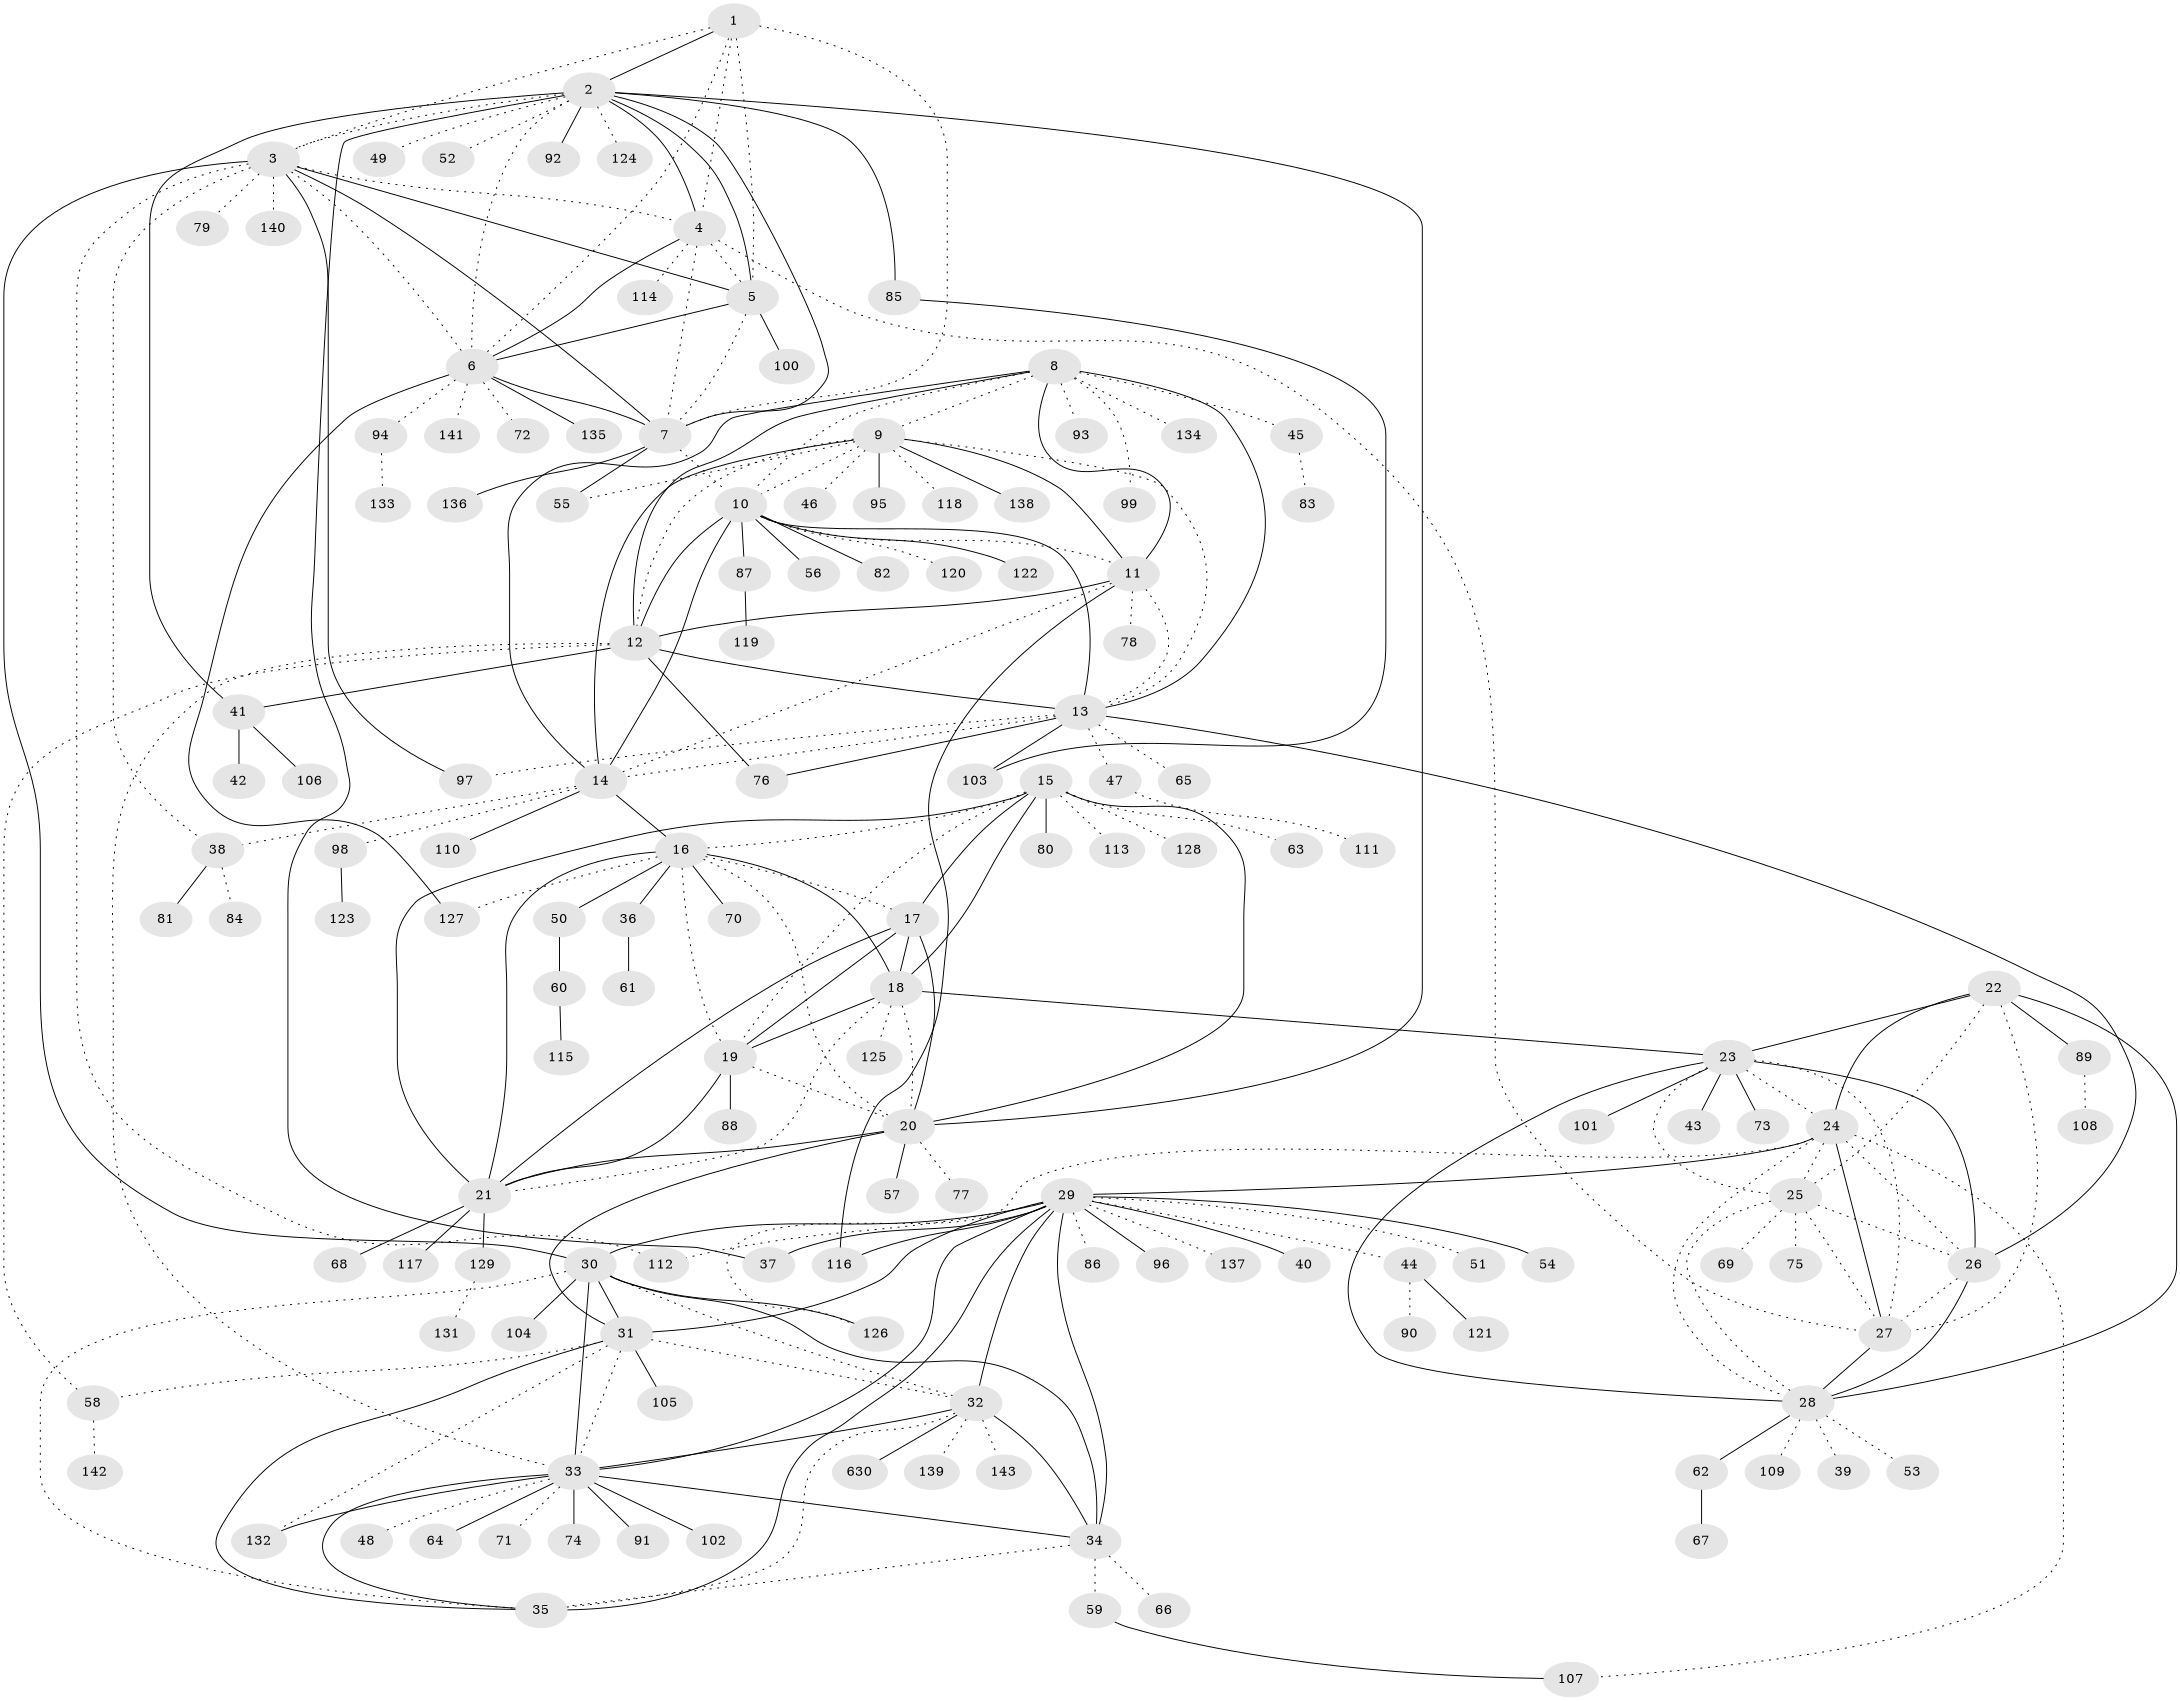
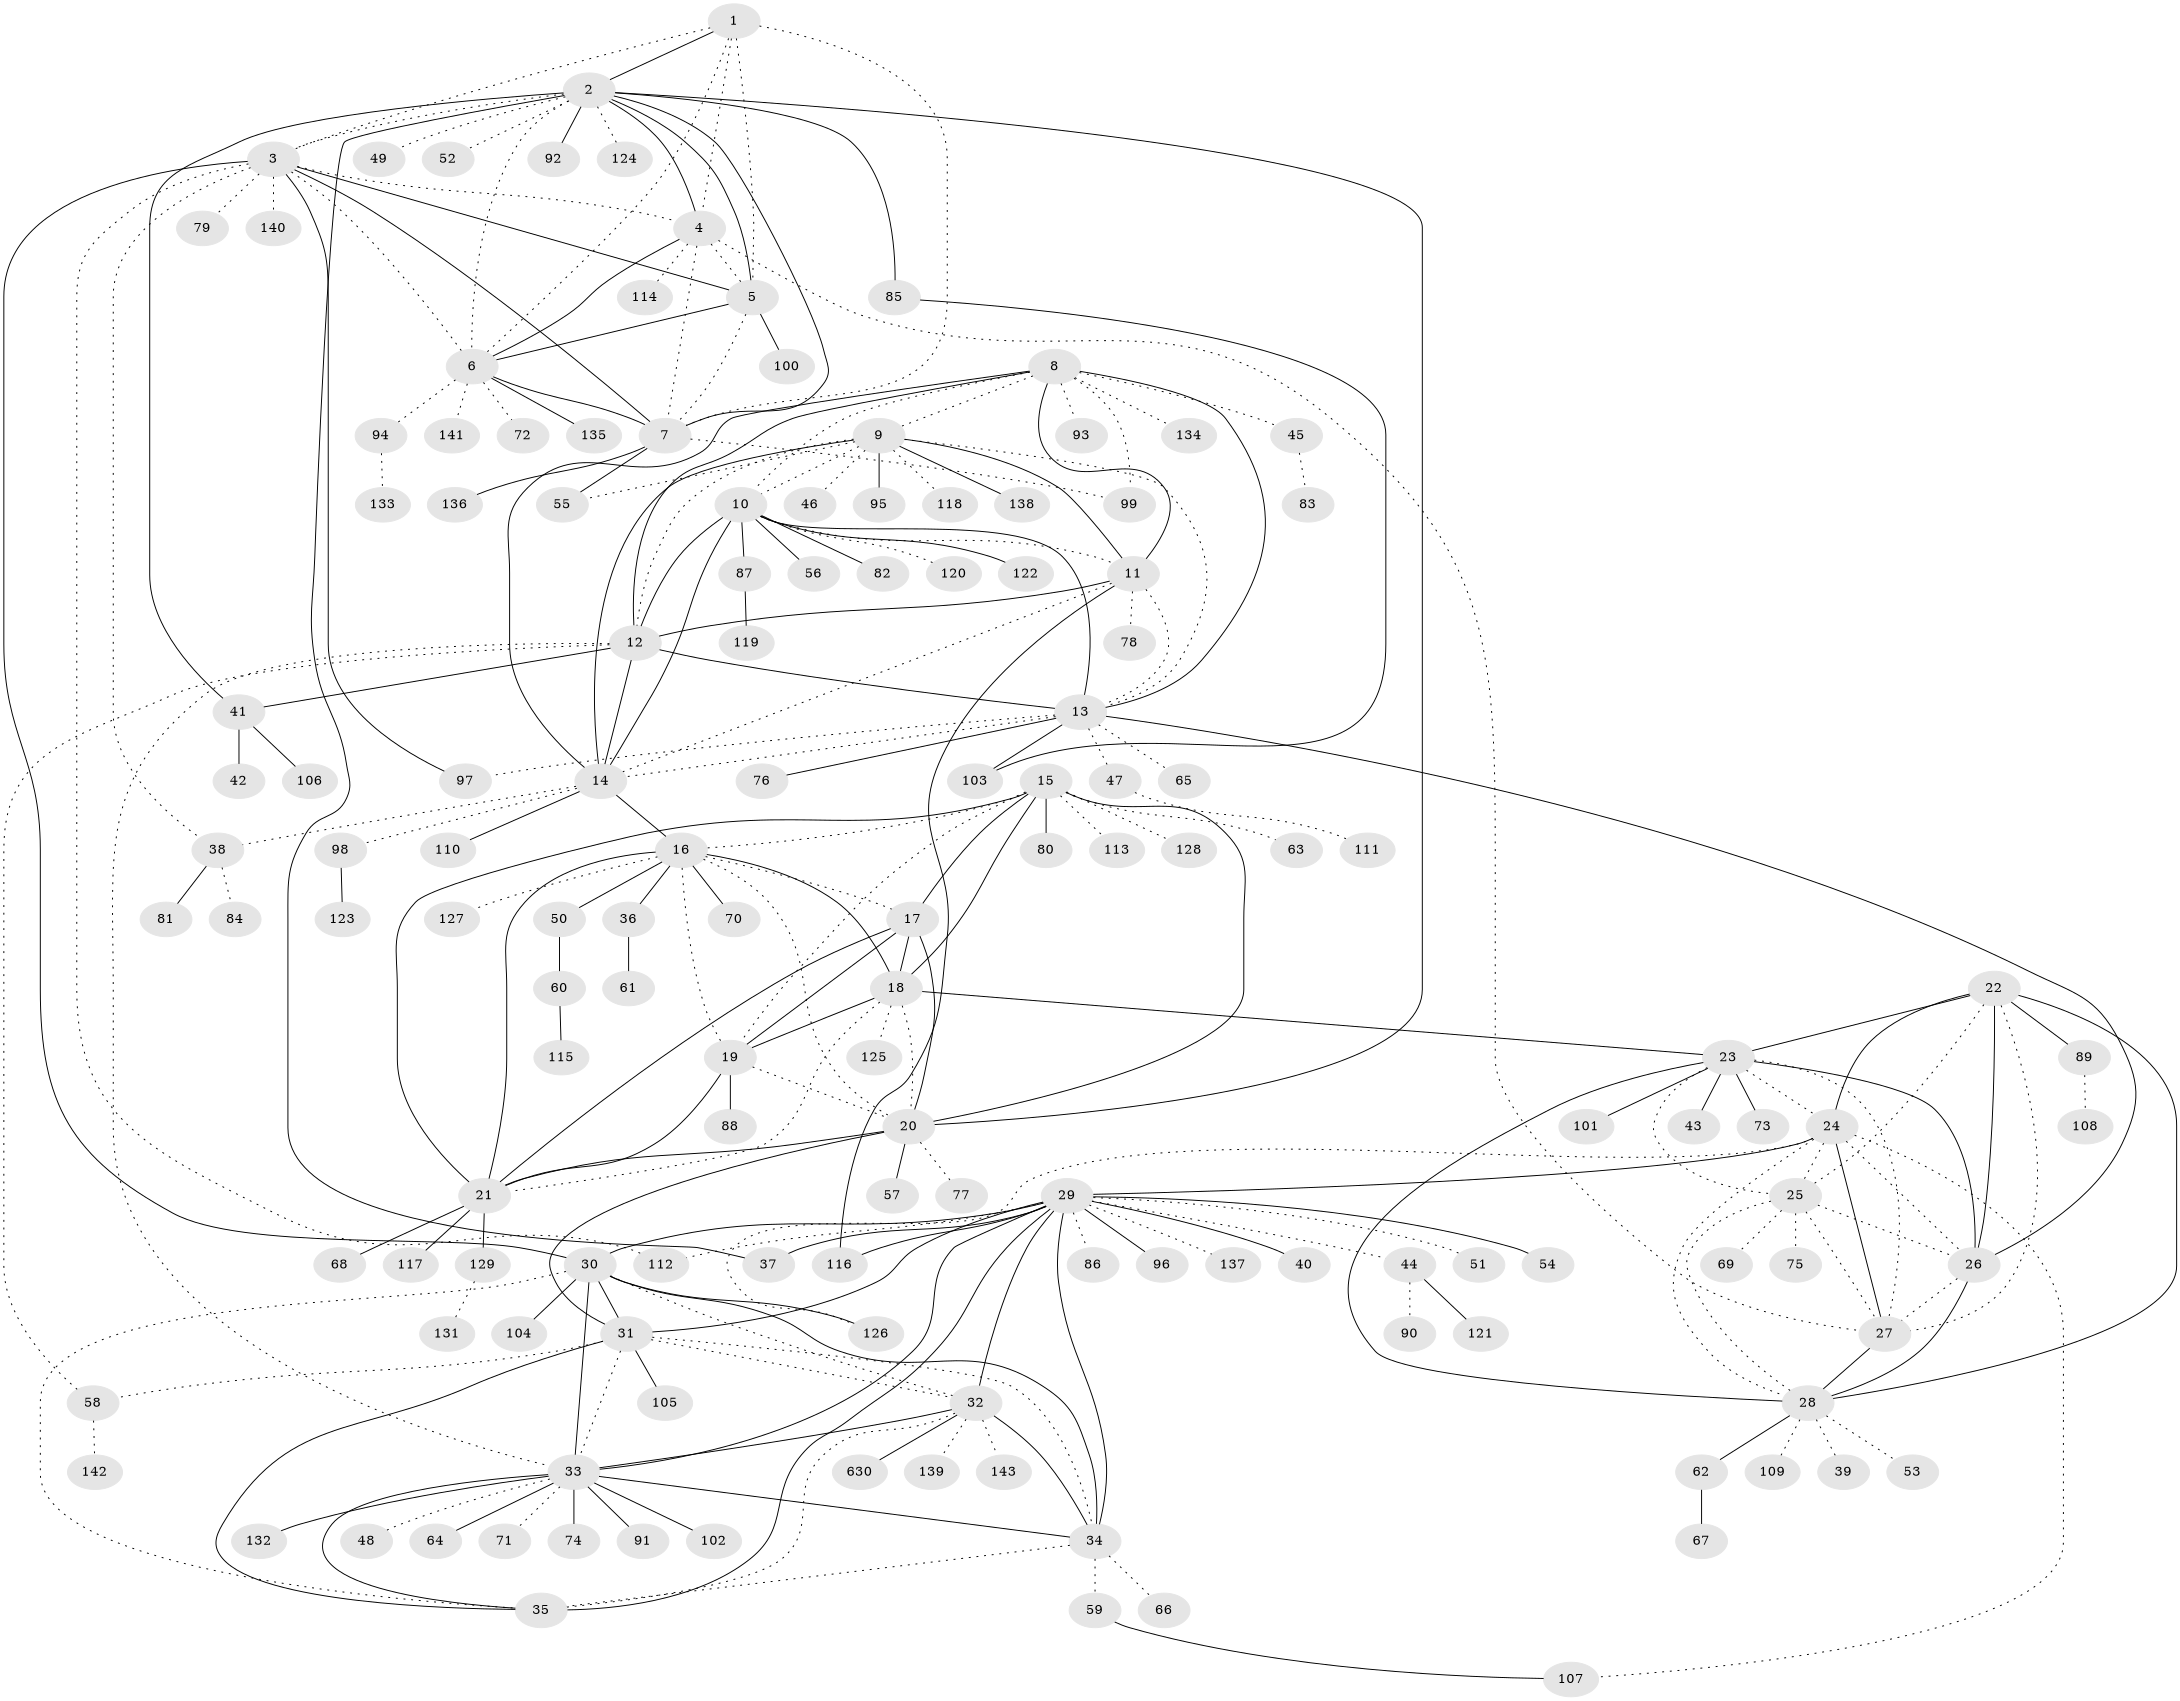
edge "7" -- "10": now "7" -- "99"
edge "6" -- "127": removed
edge "12" -- "76": now "12" -- "14"
edge "22" -- "26": added
edge "31" -- "132": now "31" -- "34"
